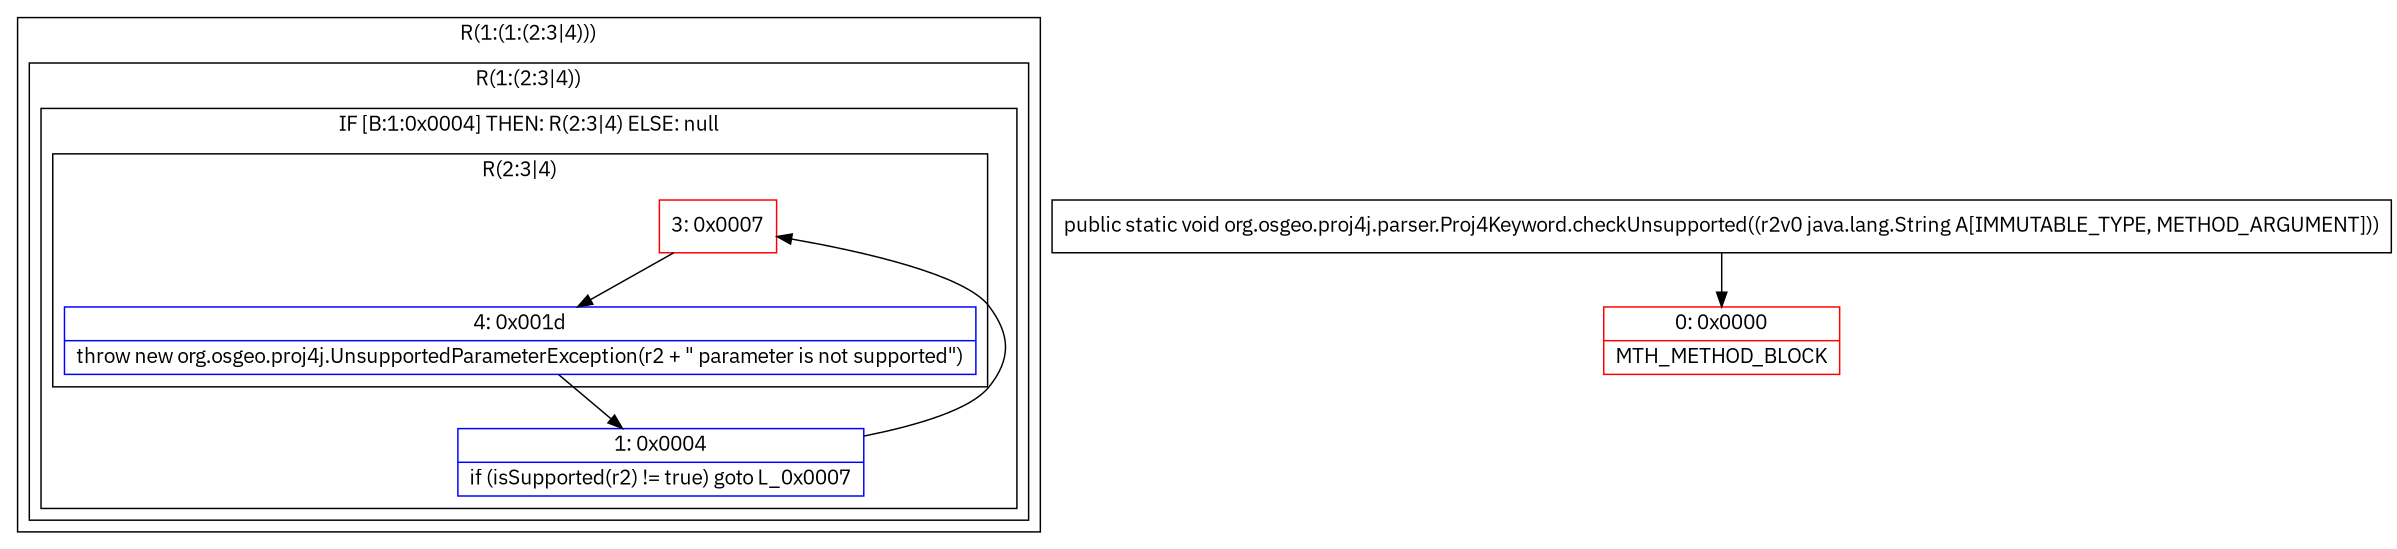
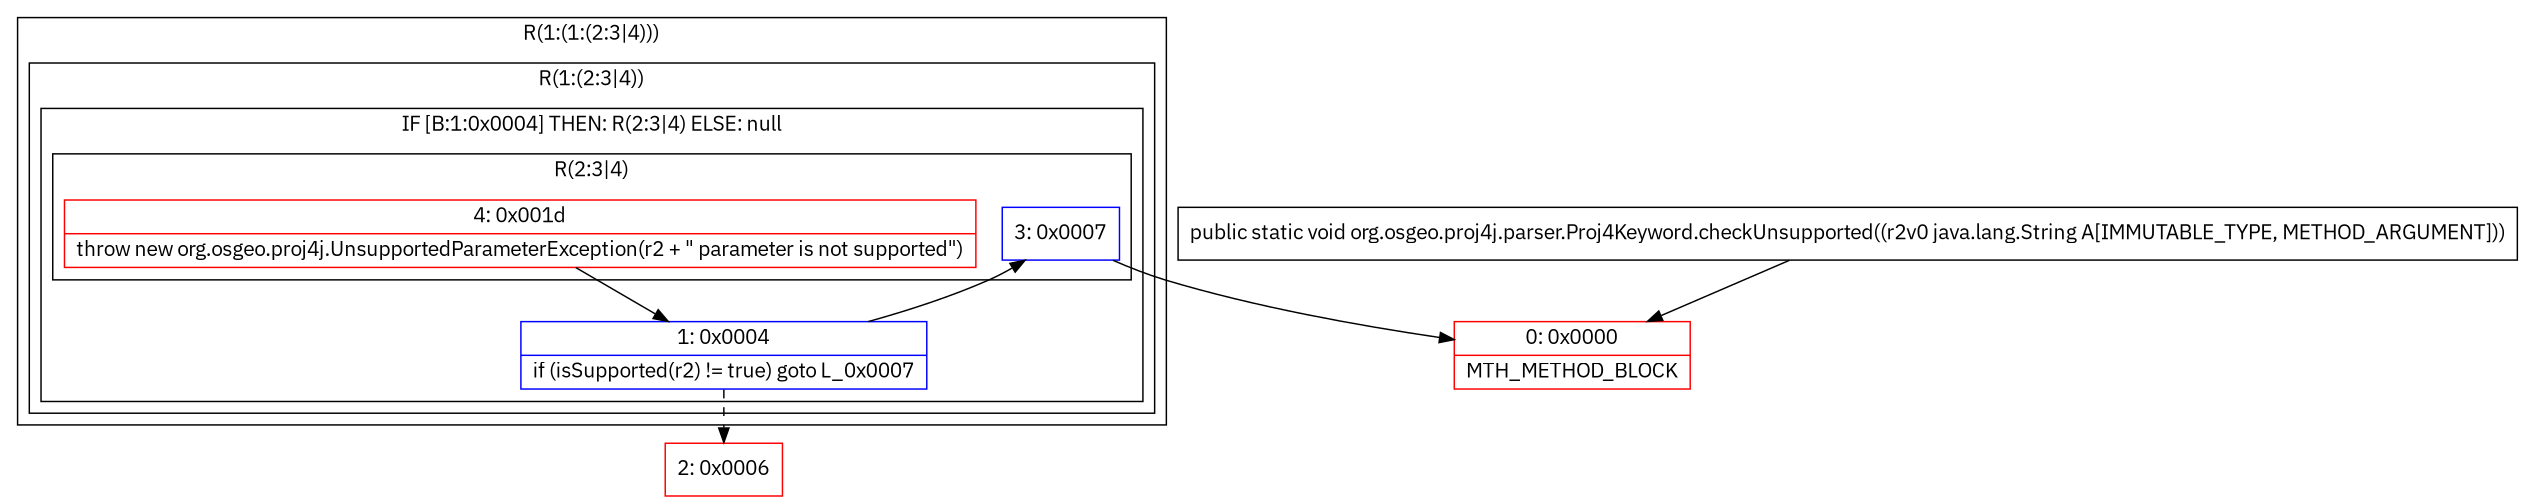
node "3: 0x0007": color red -> blue
edge "3: 0x0007" -> "4: 0x001d": now "3: 0x0007" -> "0: 0x0000"
node "4: 0x001d": color blue -> red
node "2: 0x0006": added
